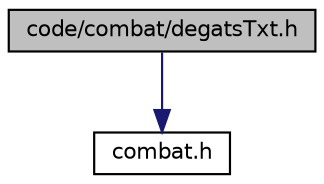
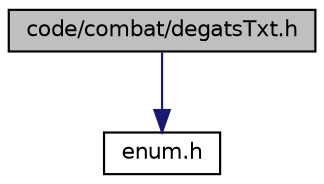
node "combat.h": label "combat.h" -> "enum.h"
